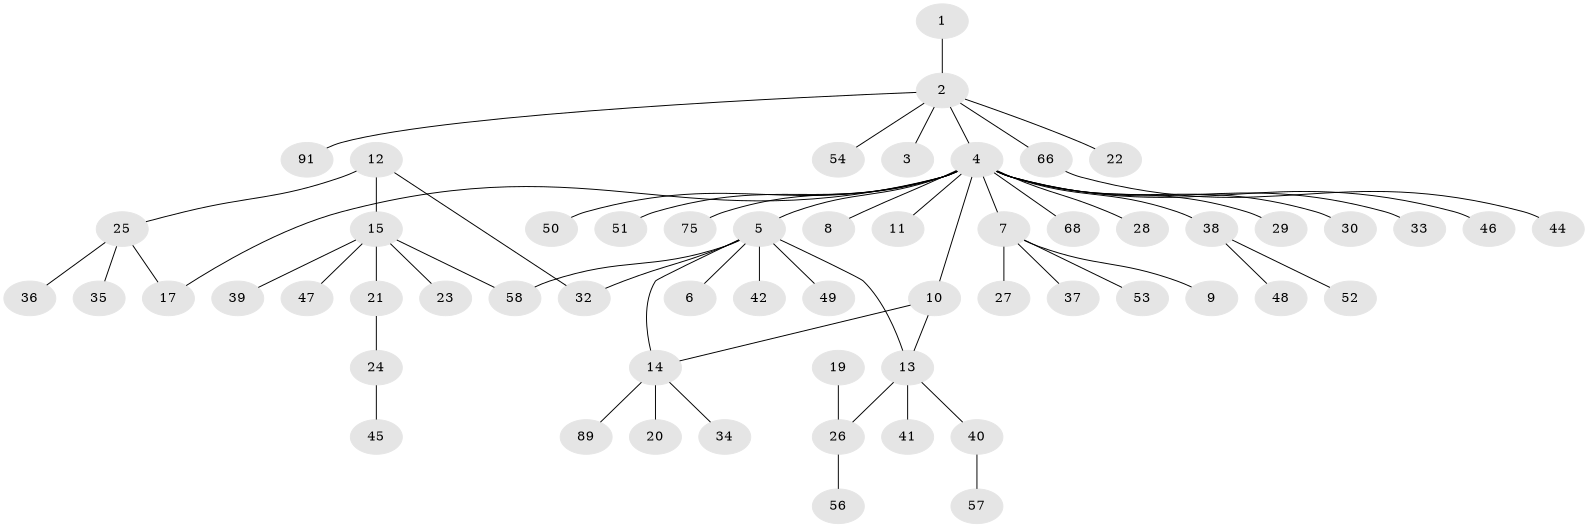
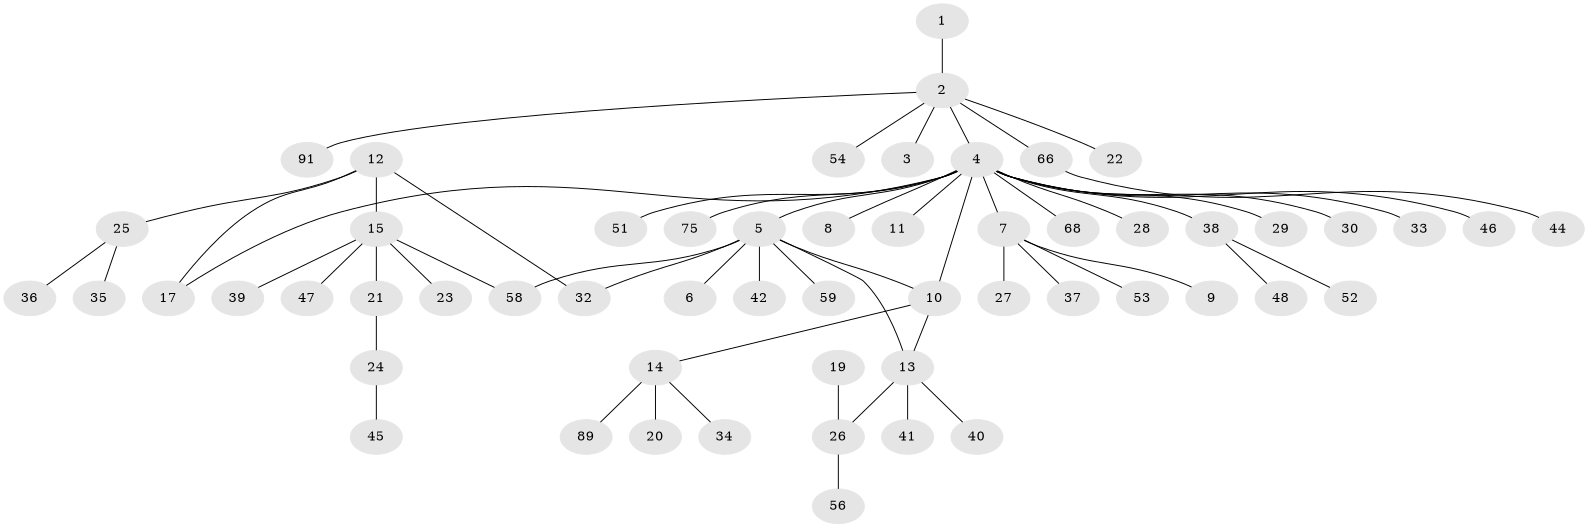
node "50": removed
edge "25" -- "17": now "12" -- "17"
edge "5" -- "14": now "5" -- "10"
node "49": label "49" -> "59"
node "57": removed
